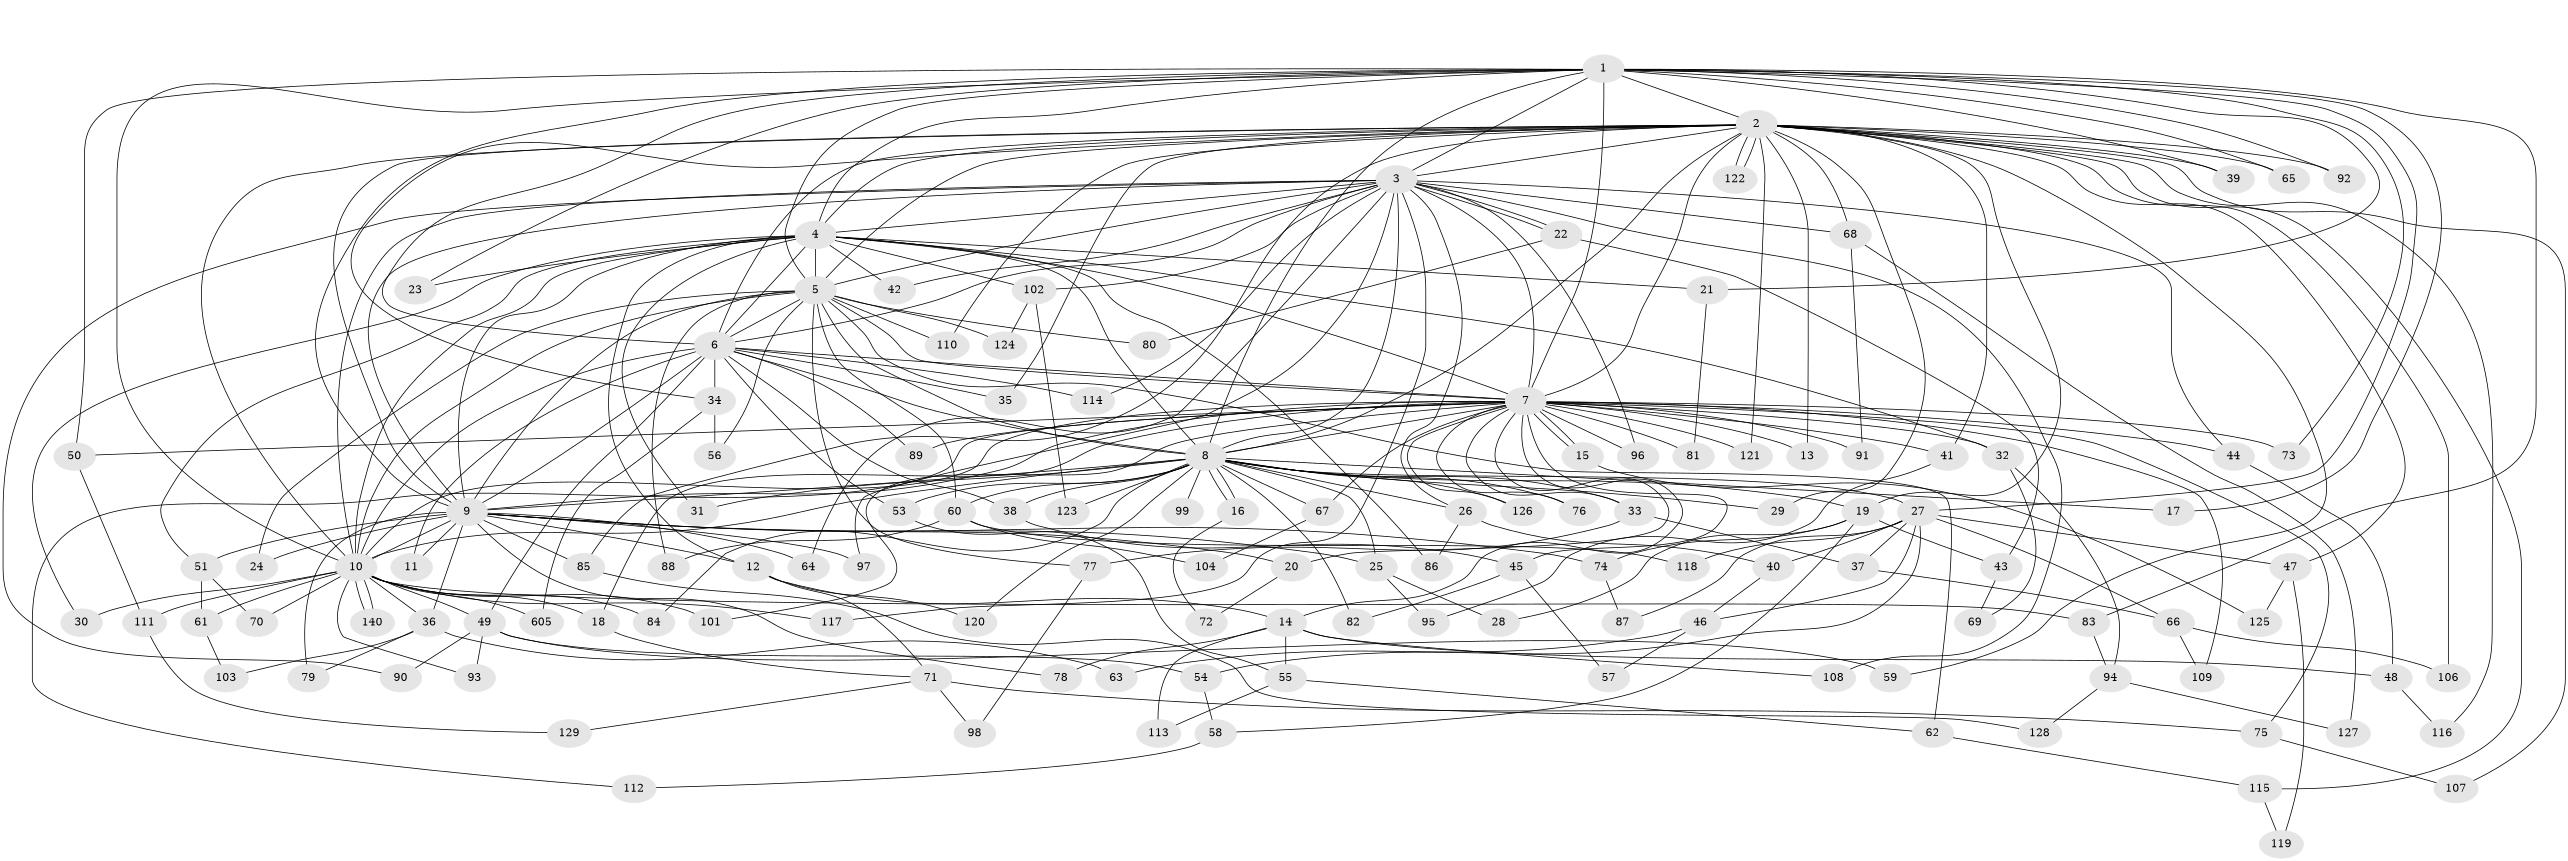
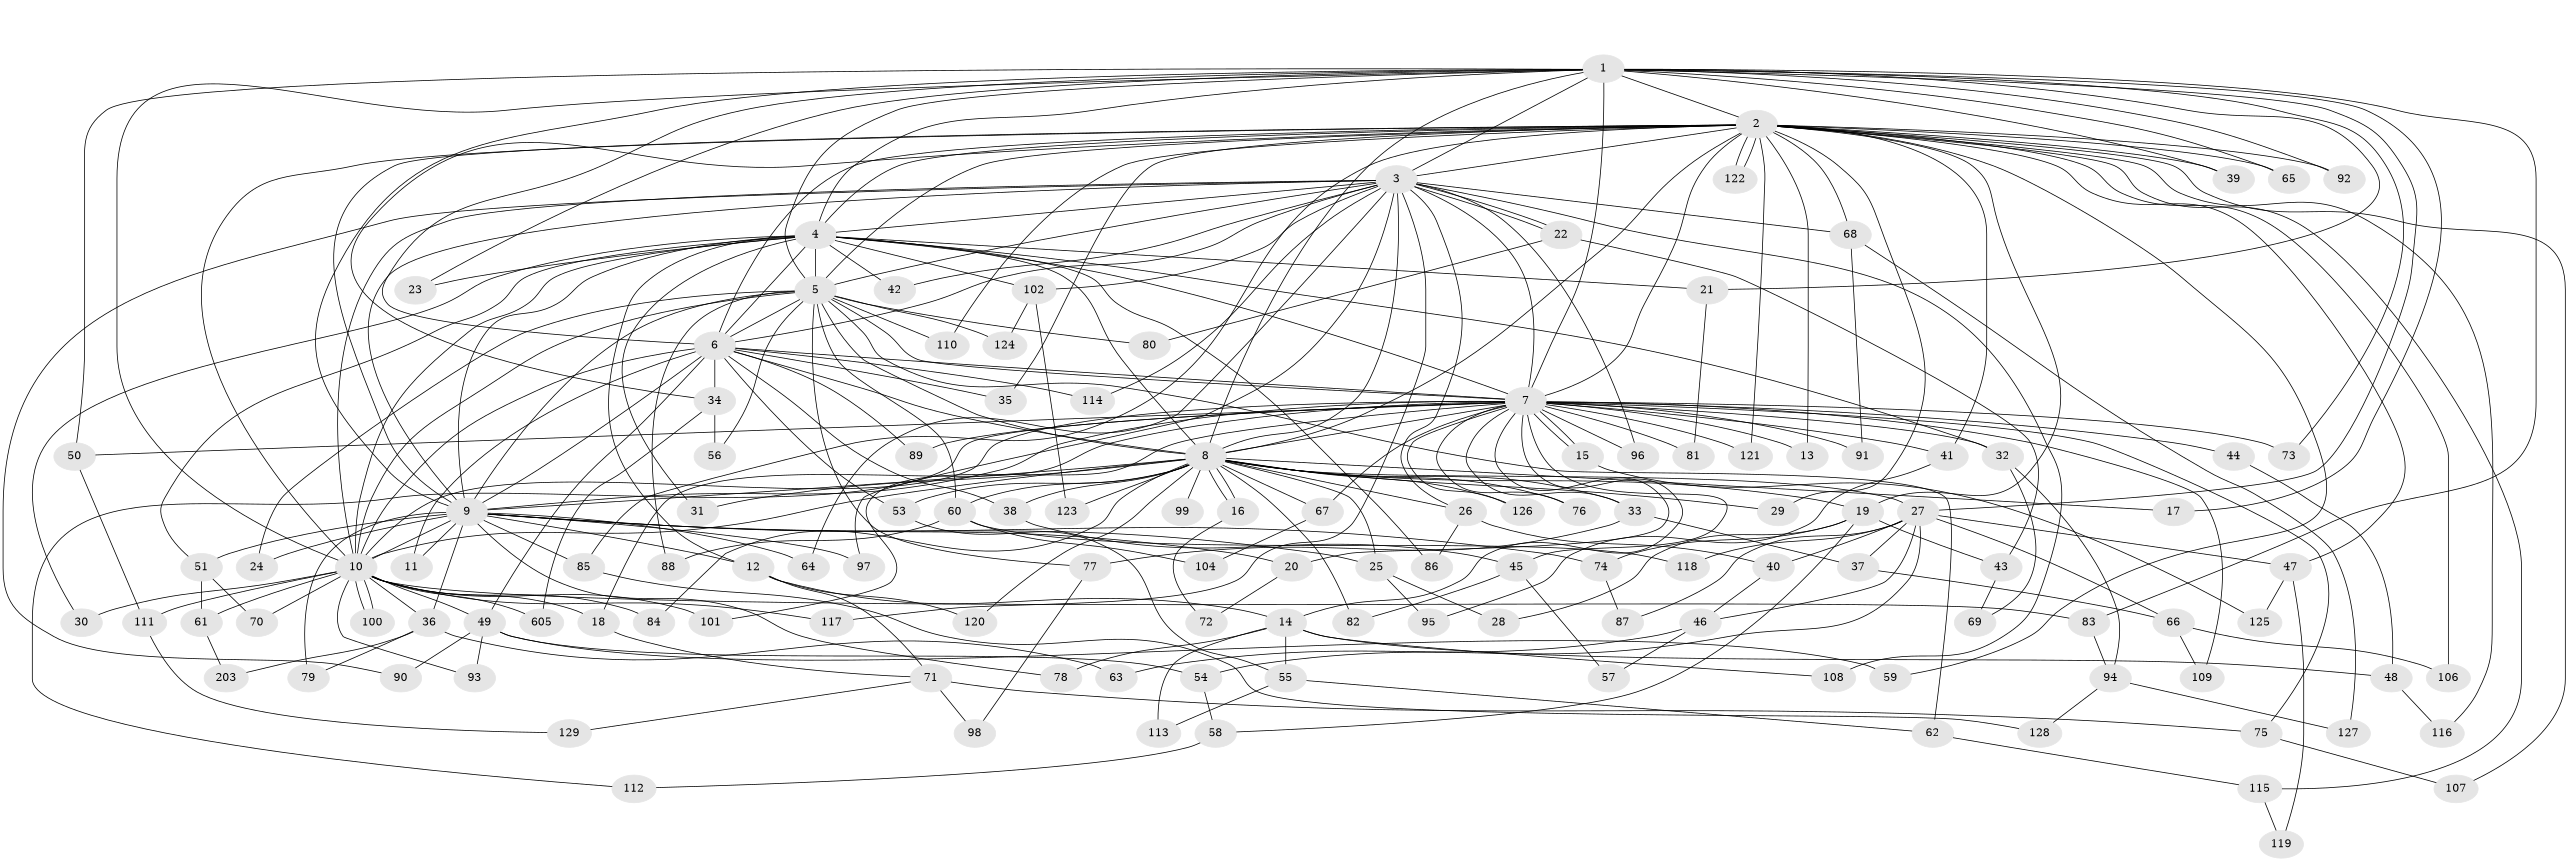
edge "3" -- "44": removed
node "140": label "140" -> "100"
node "103": label "103" -> "203"
